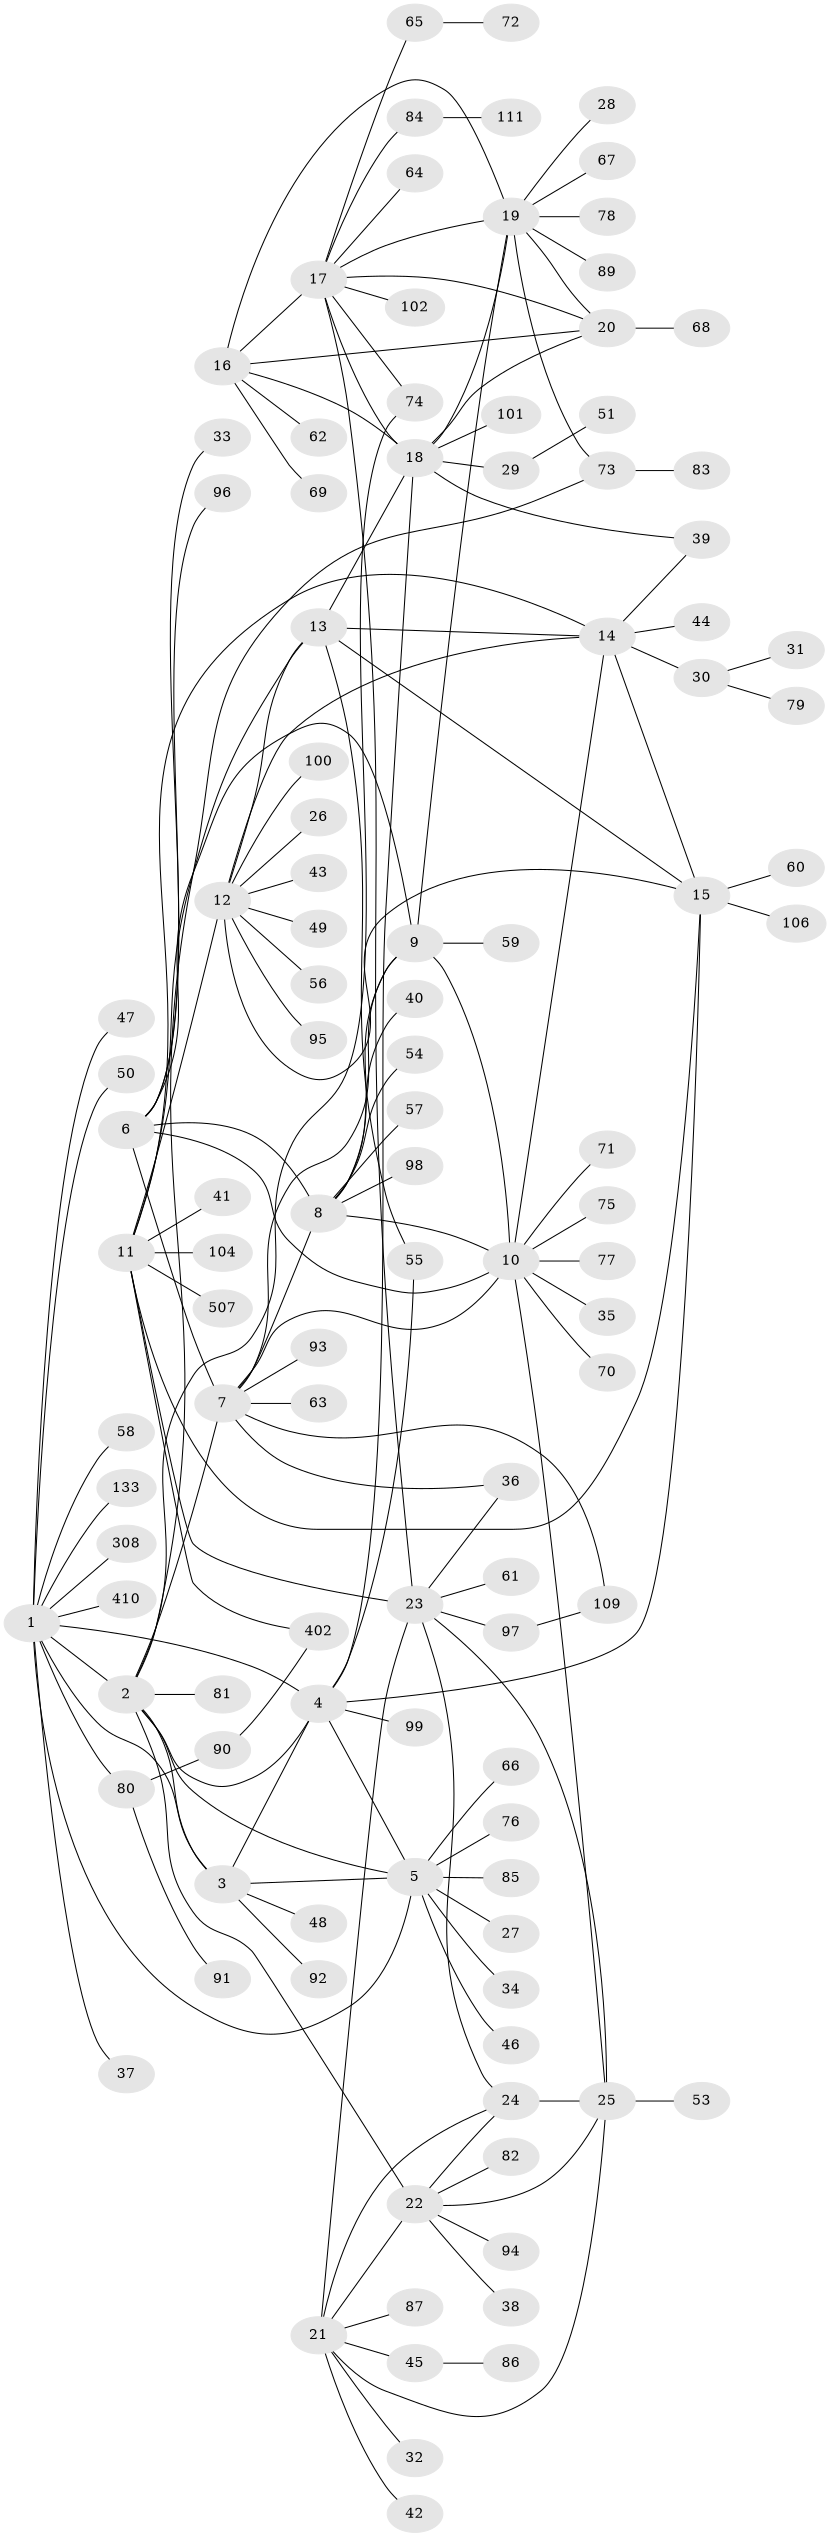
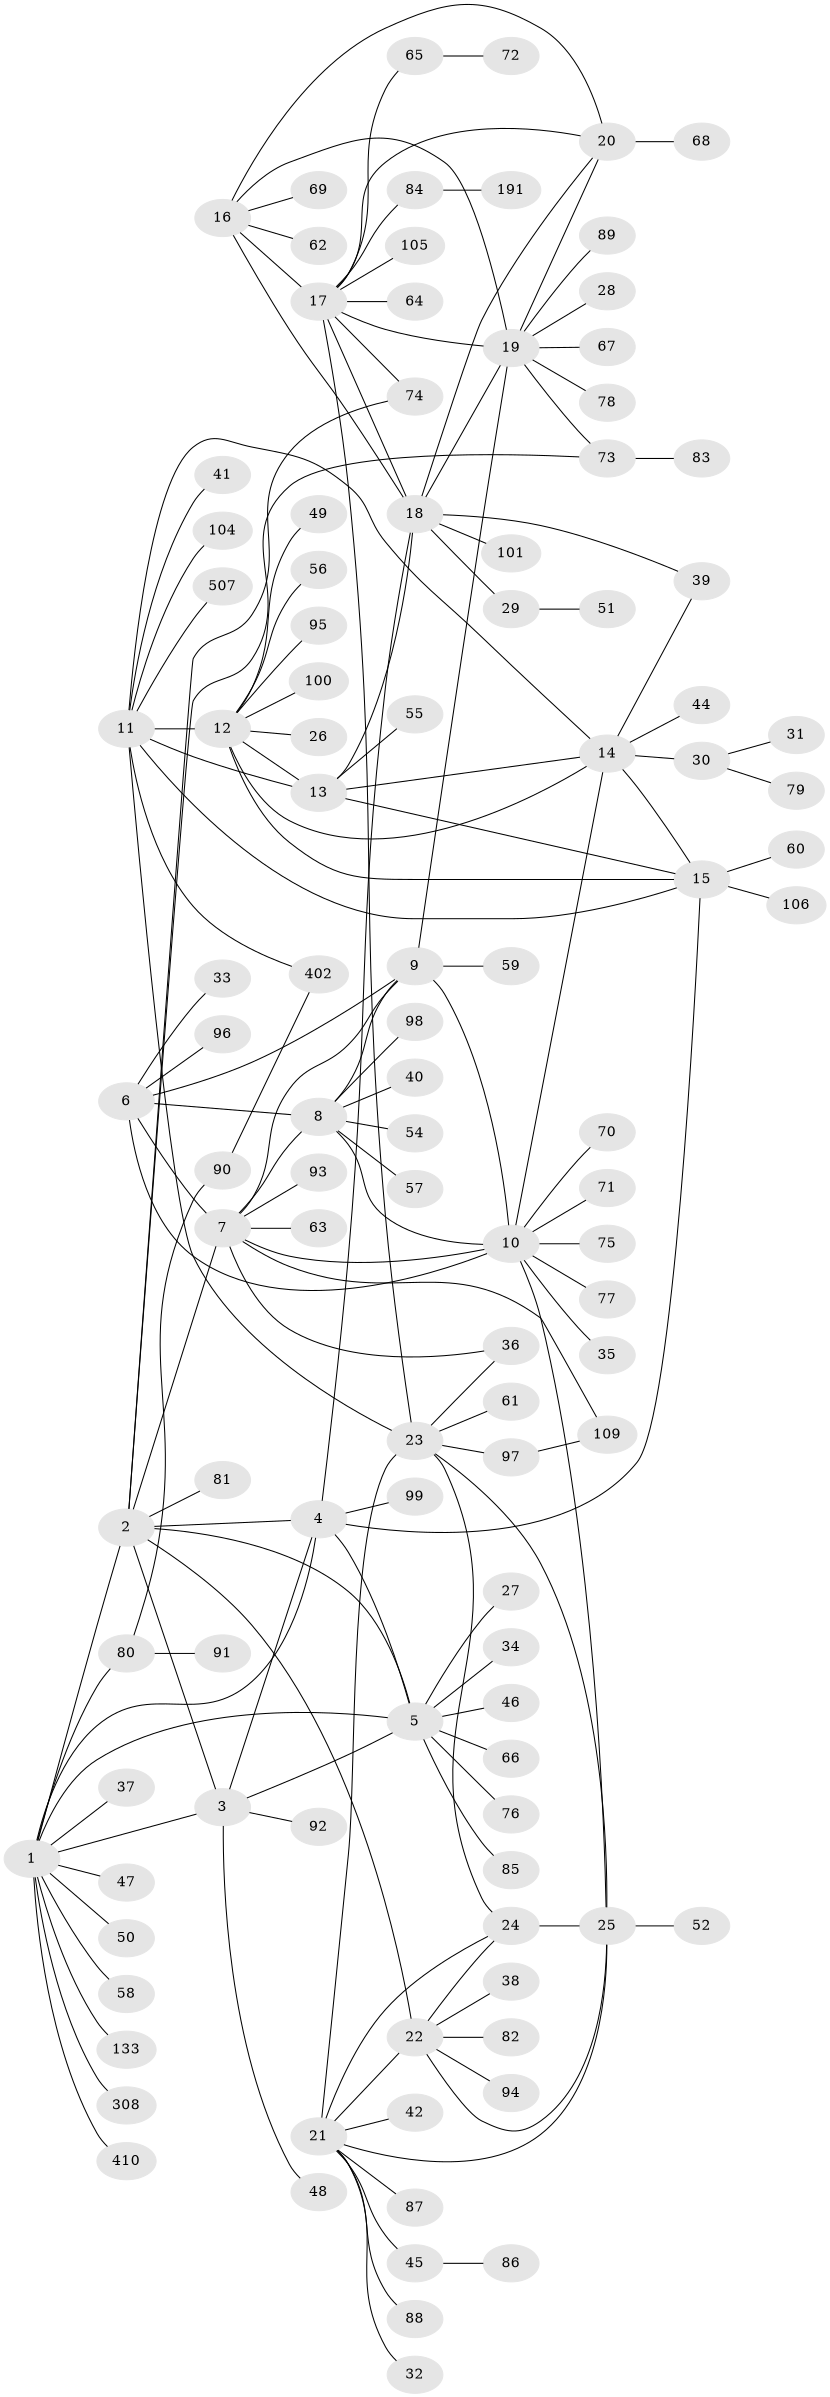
node "111": label "111" -> "191"
node "102": label "102" -> "105"
node "43": removed
edge "55" -- "4": removed
node "53": label "53" -> "52"
node "88": added
